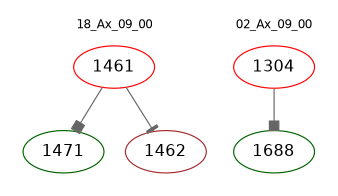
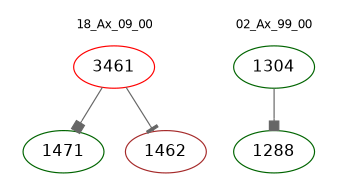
cluster "02_Ax_09_00": label "02_Ax_09_00" -> "02_Ax_99_00"
node "1461": label "1461" -> "3461"
node "1304": color red -> darkgreen
node "1688": label "1688" -> "1288"
